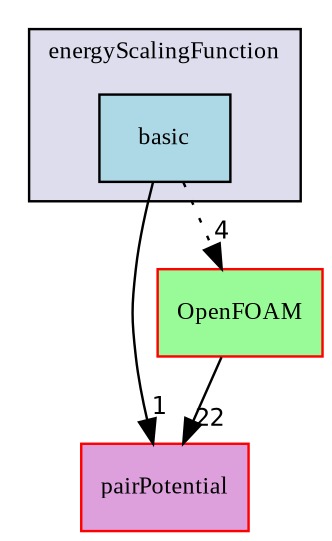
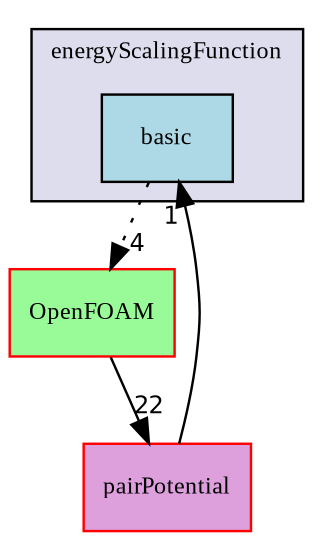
edge "basic" -> "pairPotential": reversed
